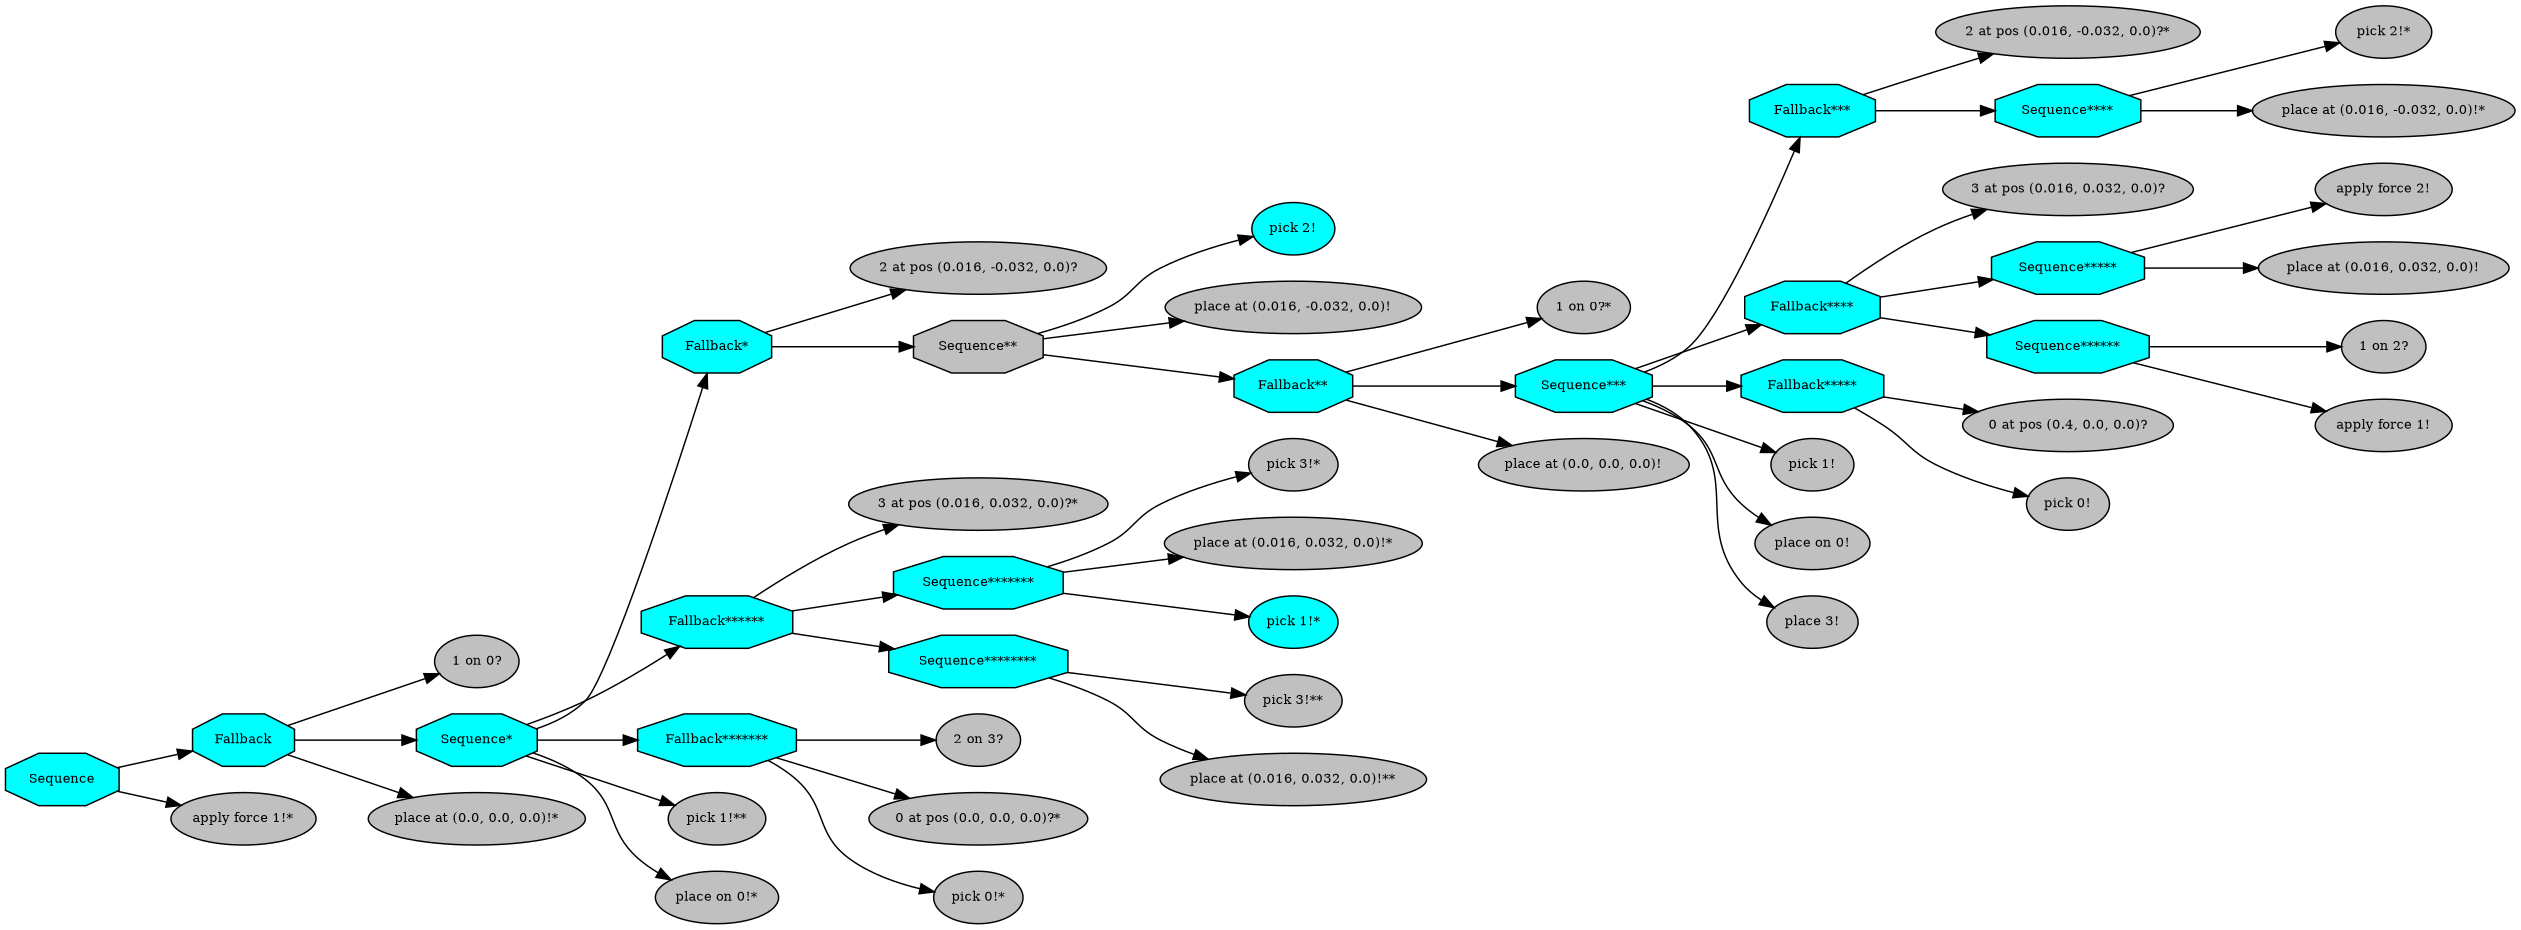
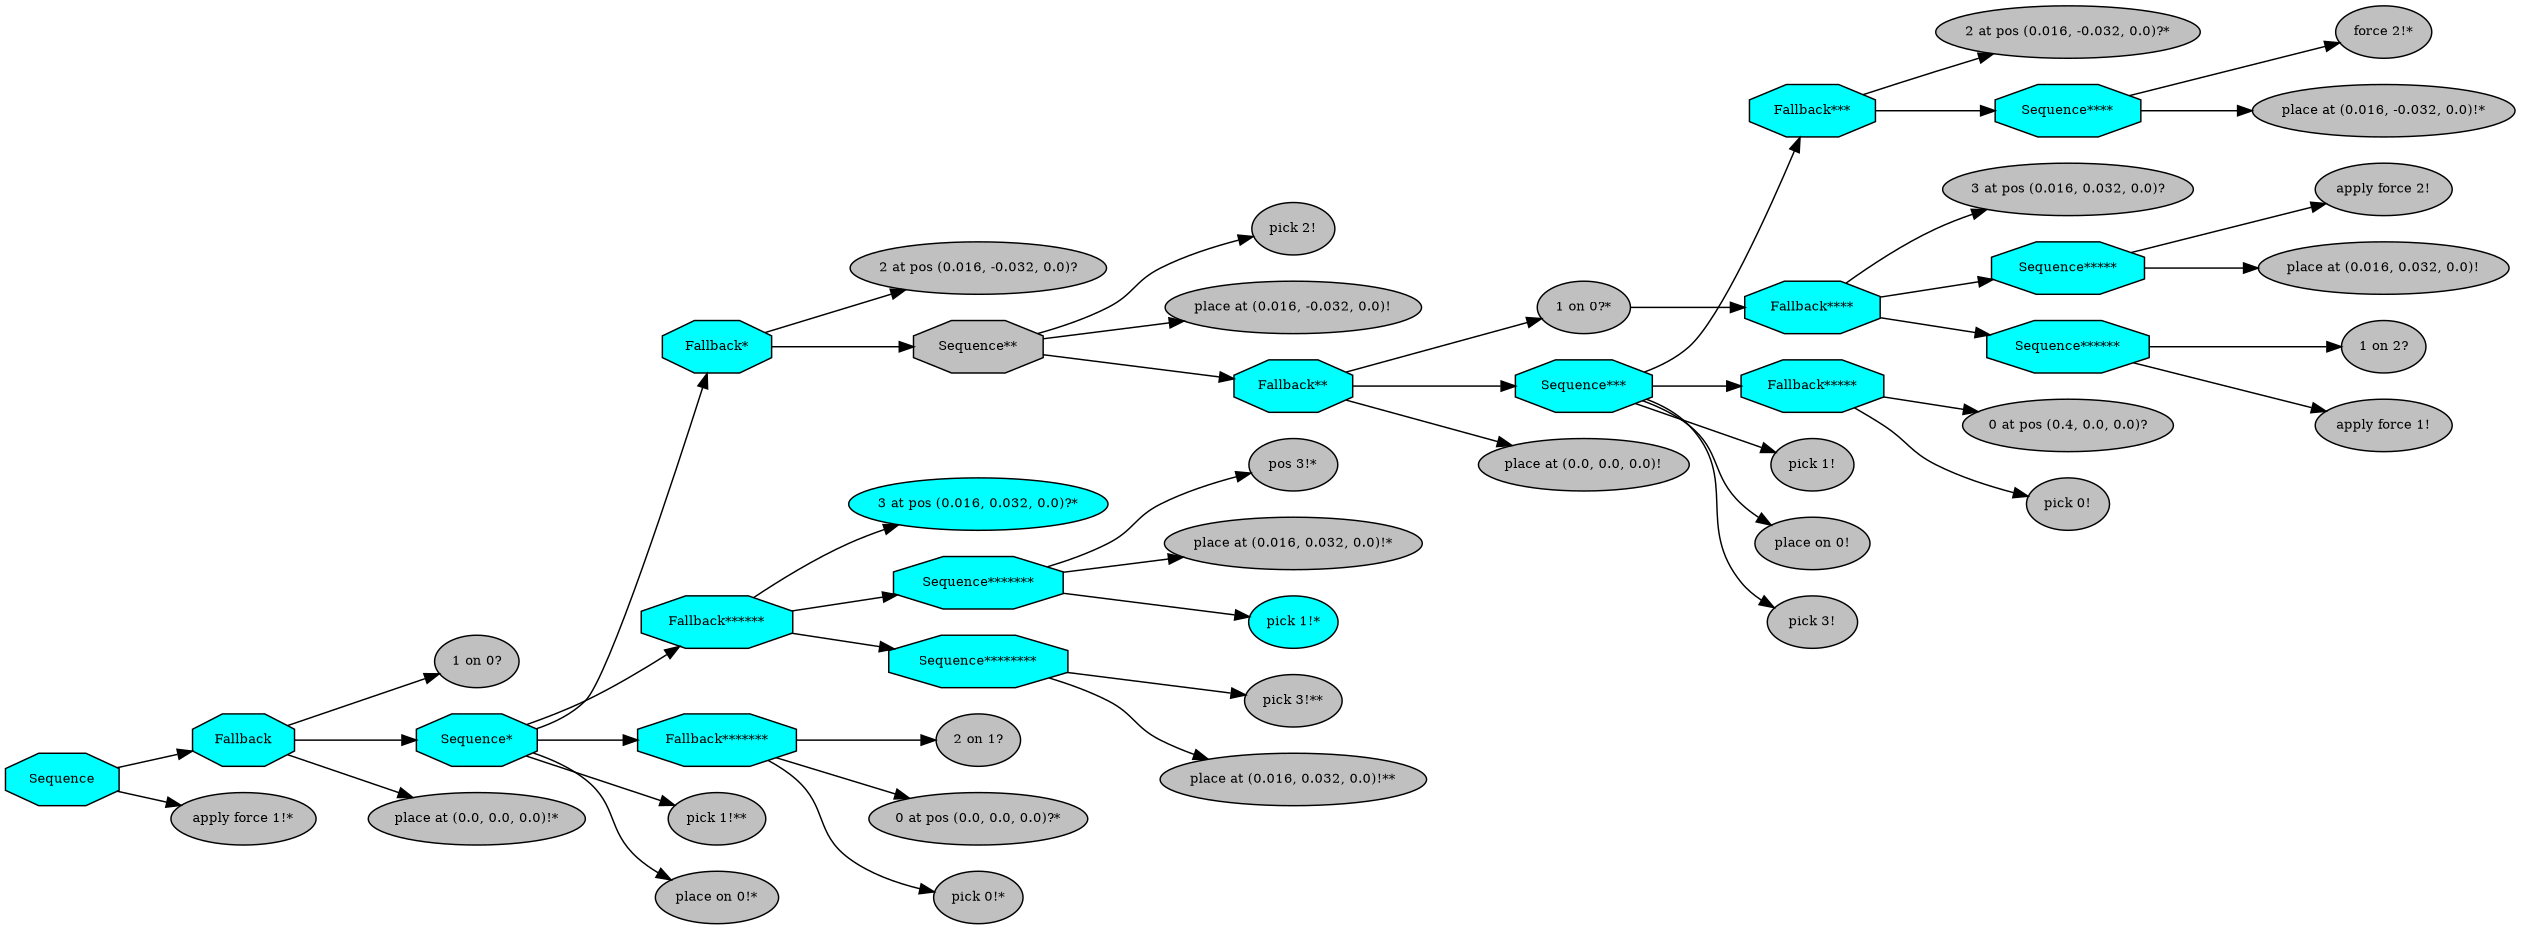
node "pick 2!*": label "pick 2!*" -> "force 2!*"
node "pick 2!": fillcolor cyan -> gray
edge "Sequence***" -> "Fallback****": now "1 on 0?*" -> "Fallback****"
node "pick 3!*": label "pick 3!*" -> "pos 3!*"
node "3 at pos (0.016, 0.032, 0.0)?*": fillcolor gray -> cyan
node "place 3!": label "place 3!" -> "pick 3!"
node "2 on 3?": label "2 on 3?" -> "2 on 1?"
